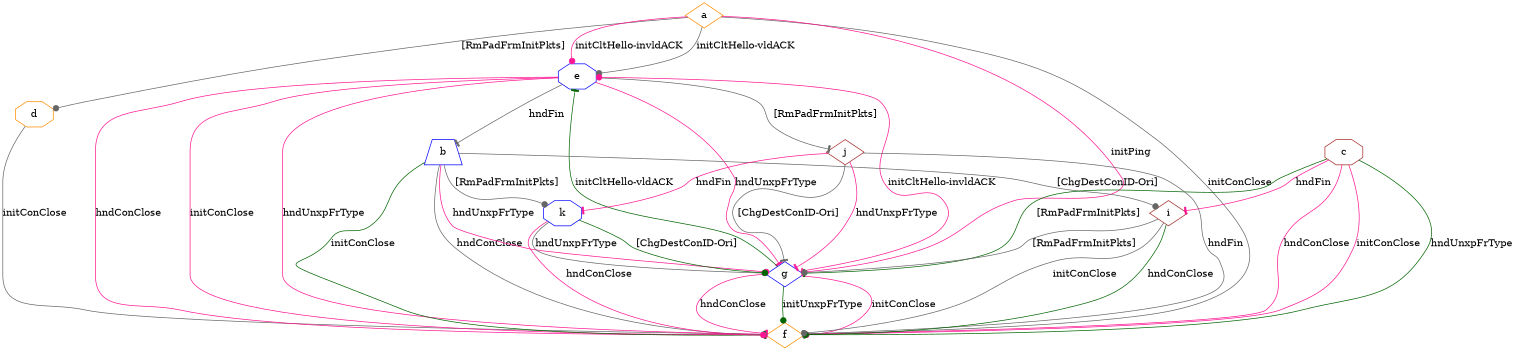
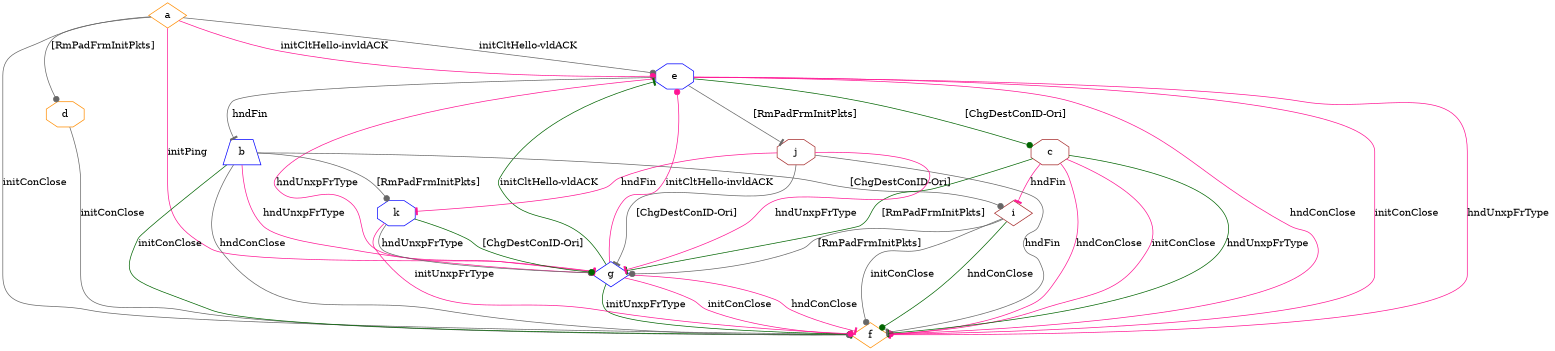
edge "e" -> "c": added, label "[ChgDestConID-Ori]"
node "j": shape diamond -> octagon
edge "k" -> "f": label "hndConClose " -> "initUnxpFrType "
